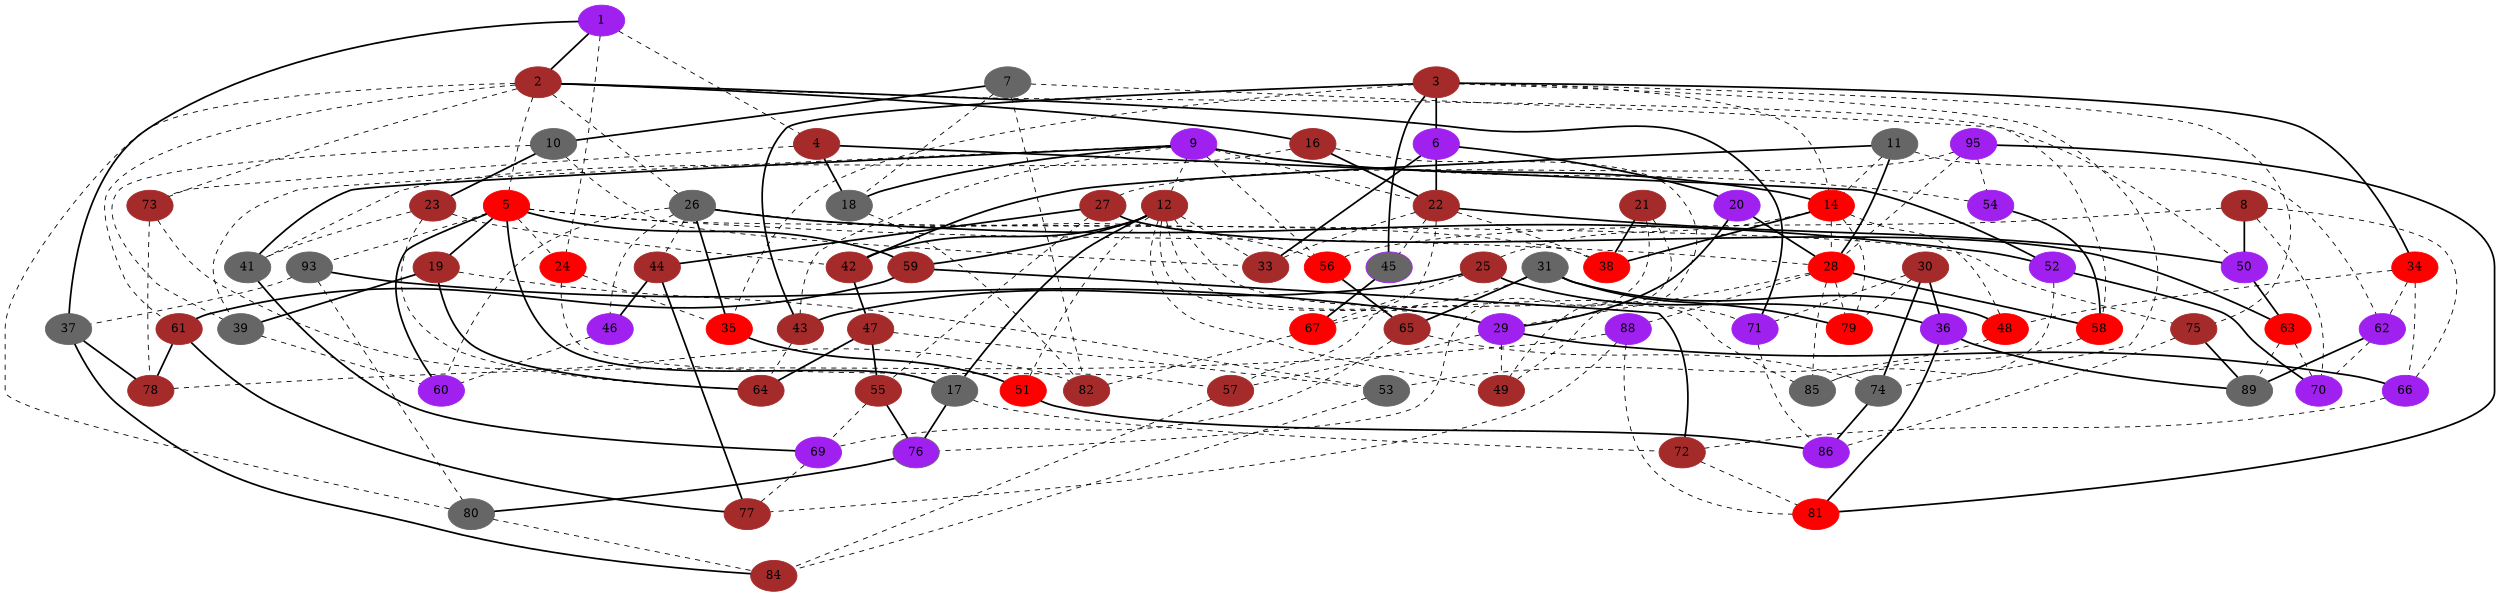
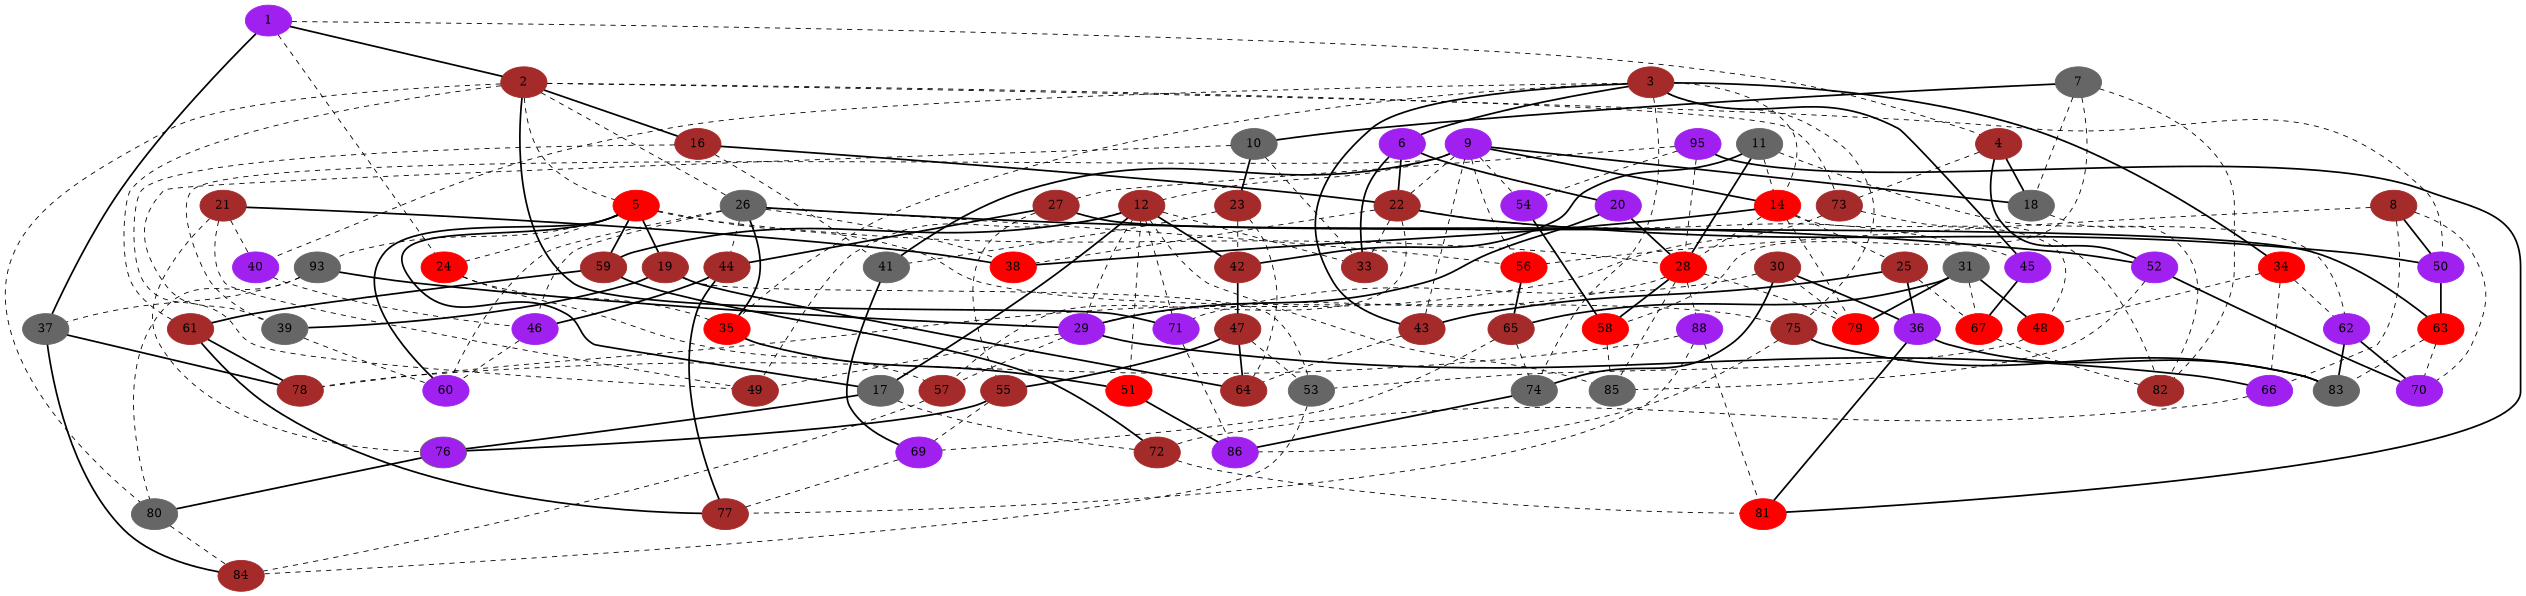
node "40": added
node "45": fillcolor gray40 -> purple
edge "62" -- "70": style dashed -> bold
node "89": label "89" -> "83"
